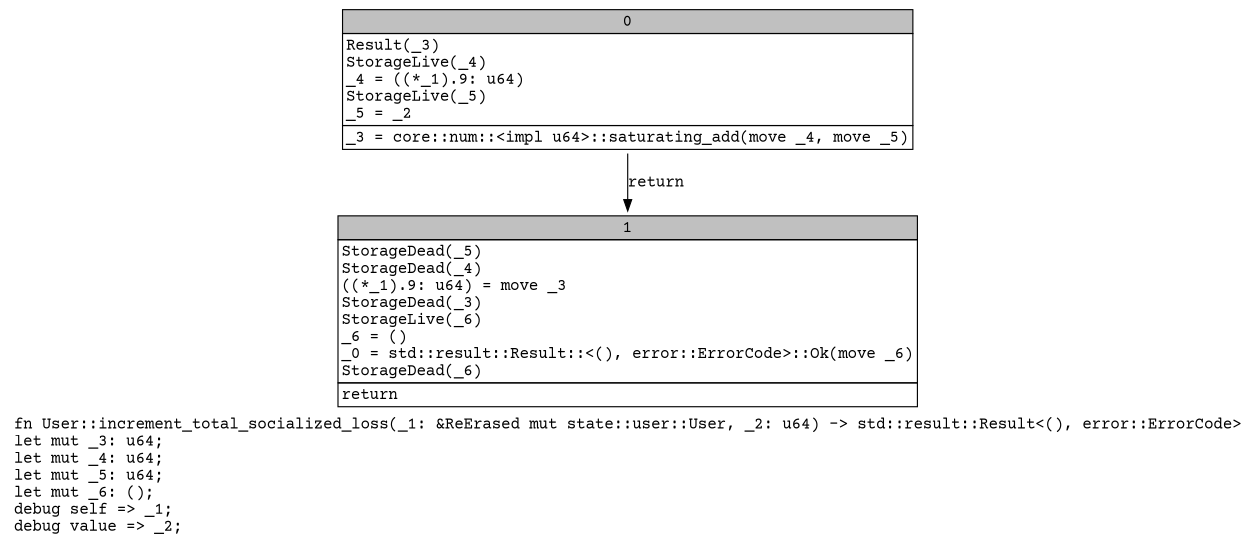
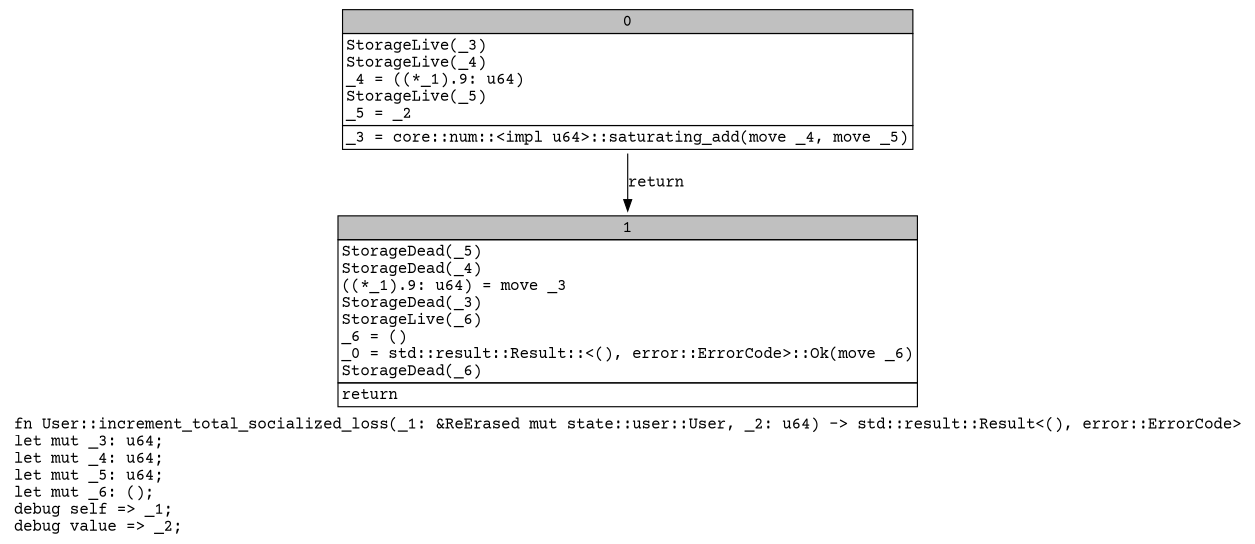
node "0": text "Result(_3)" -> "StorageLive(_3)"
